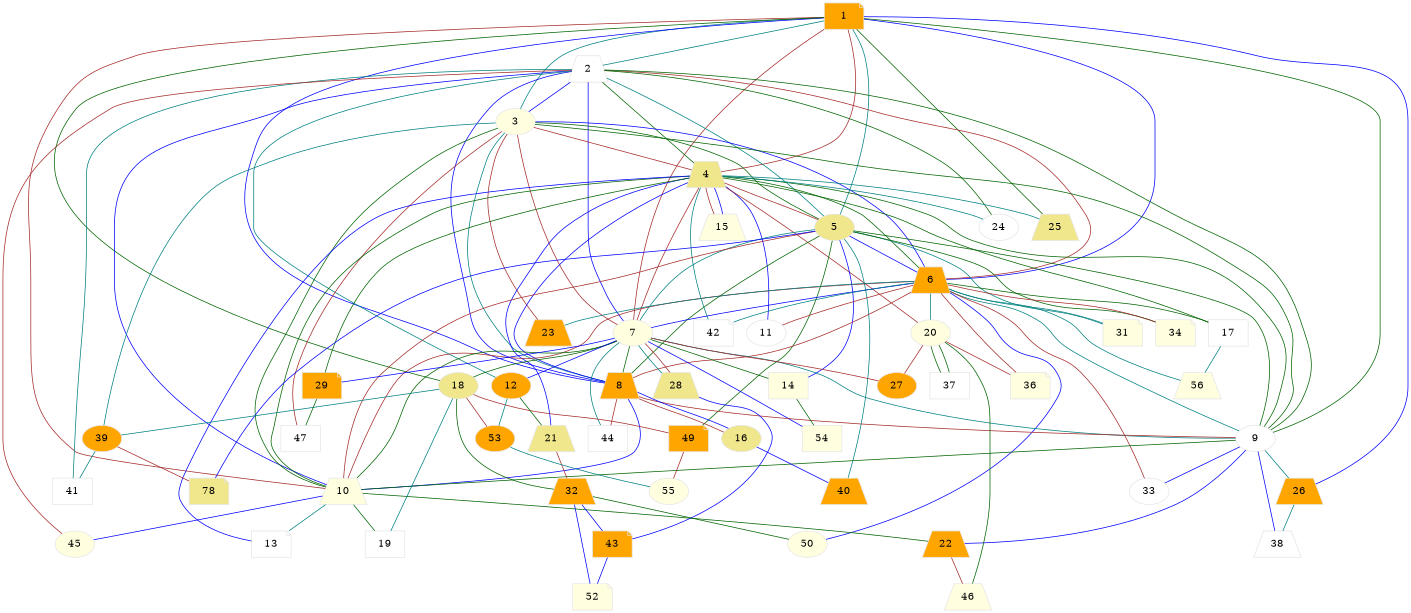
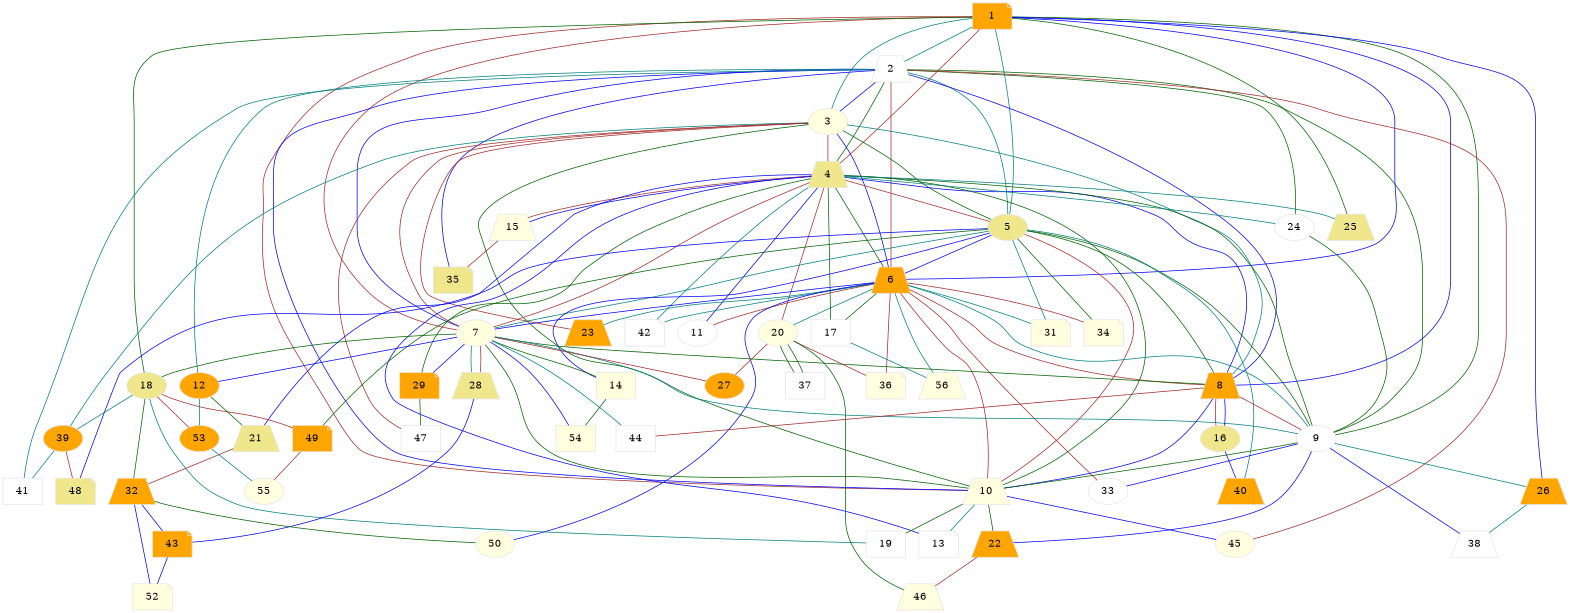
edge "3" -- "9": now "24" -- "9"
node "35": added
node "78": label "78" -> "48"
